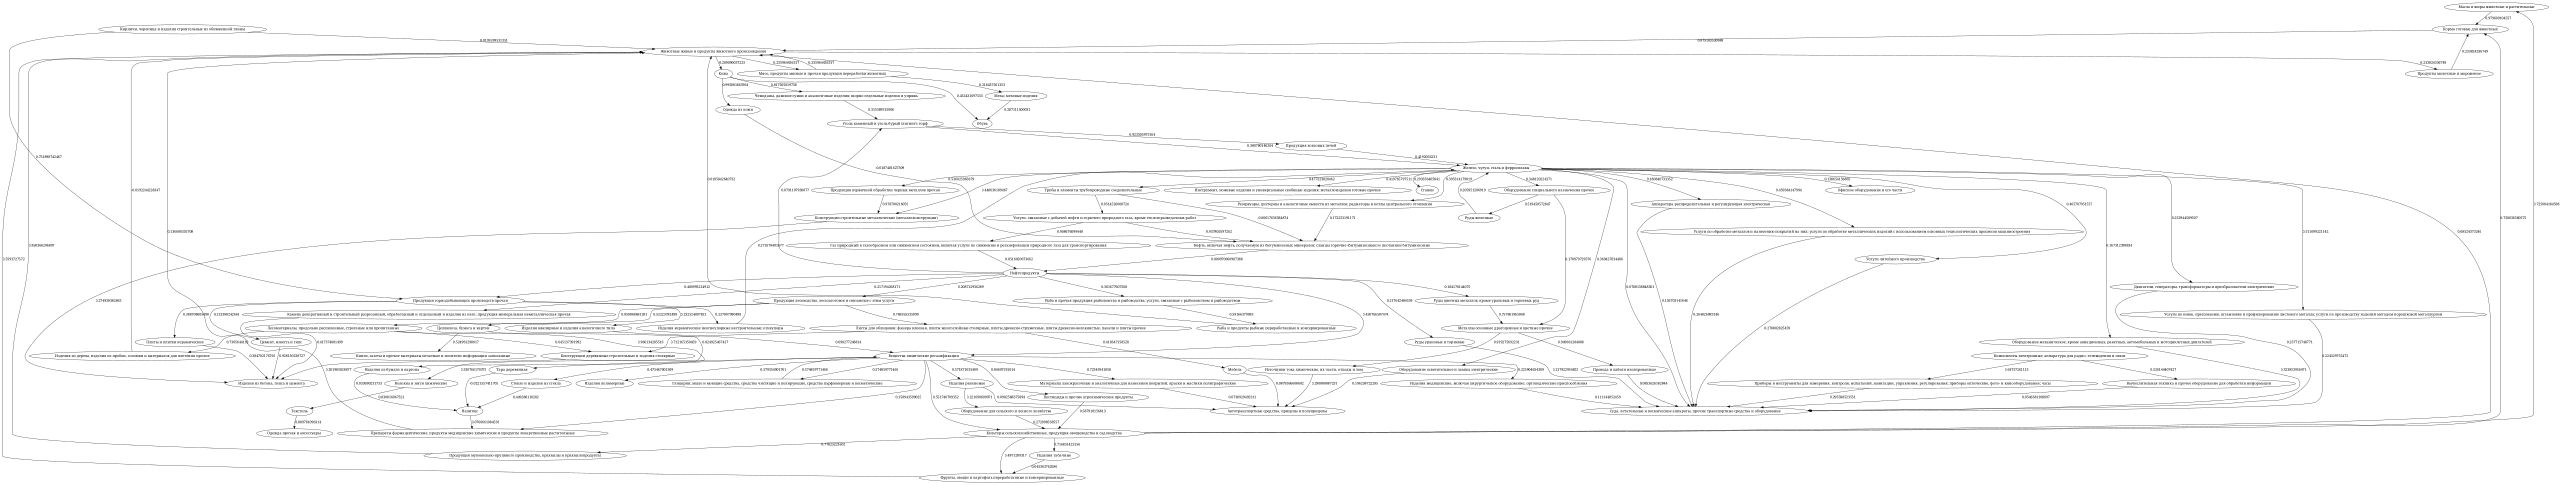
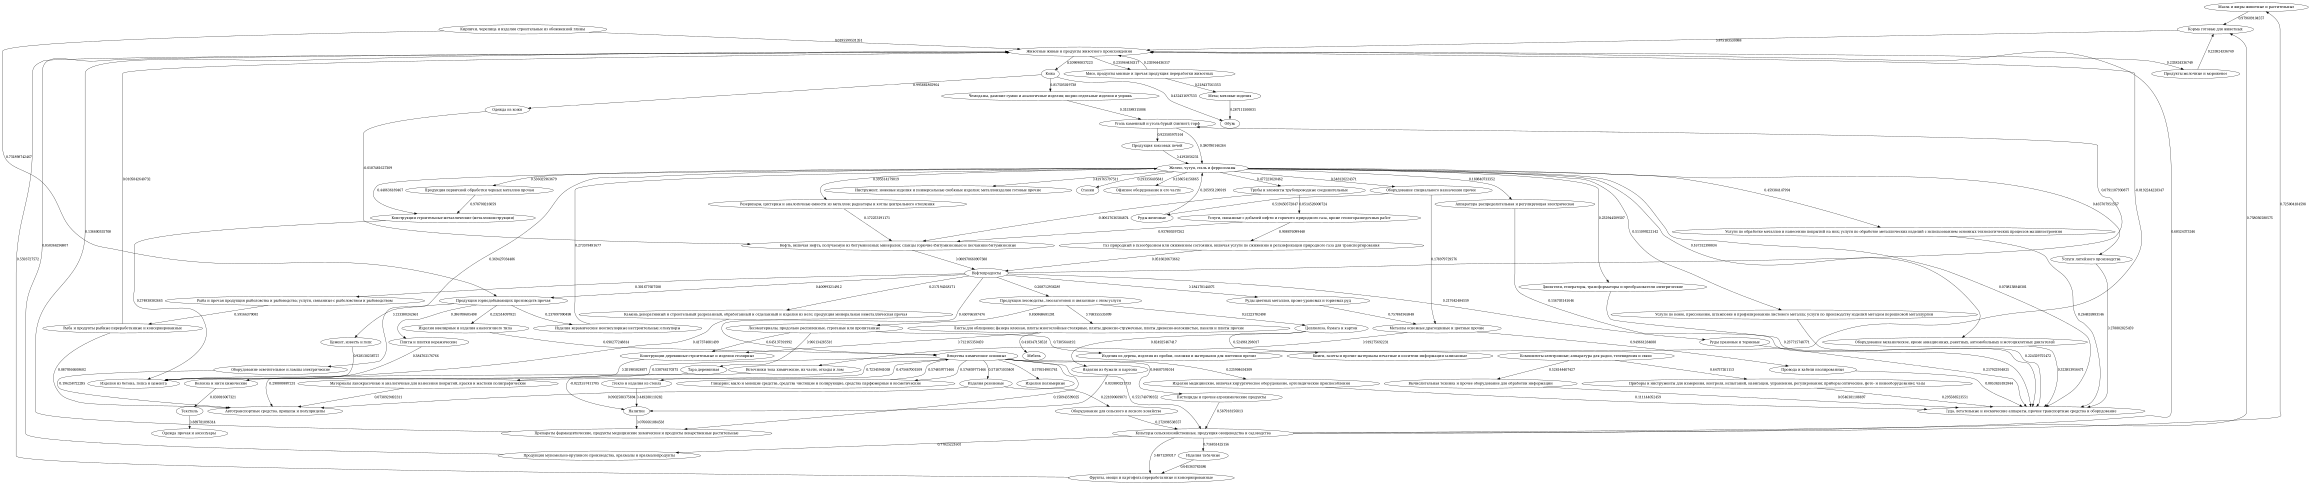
node "Вещества химические регазификации": label "Вещества химические регазификации" -> "Вещества химические основные"
edge "Мебель" -> "Автотранспортные средства, прицепы и полуприцепы": now "Рыба и продукты рыбные переработанные и консервированные" -> "Автотранспортные средства, прицепы и полуприцепы"
